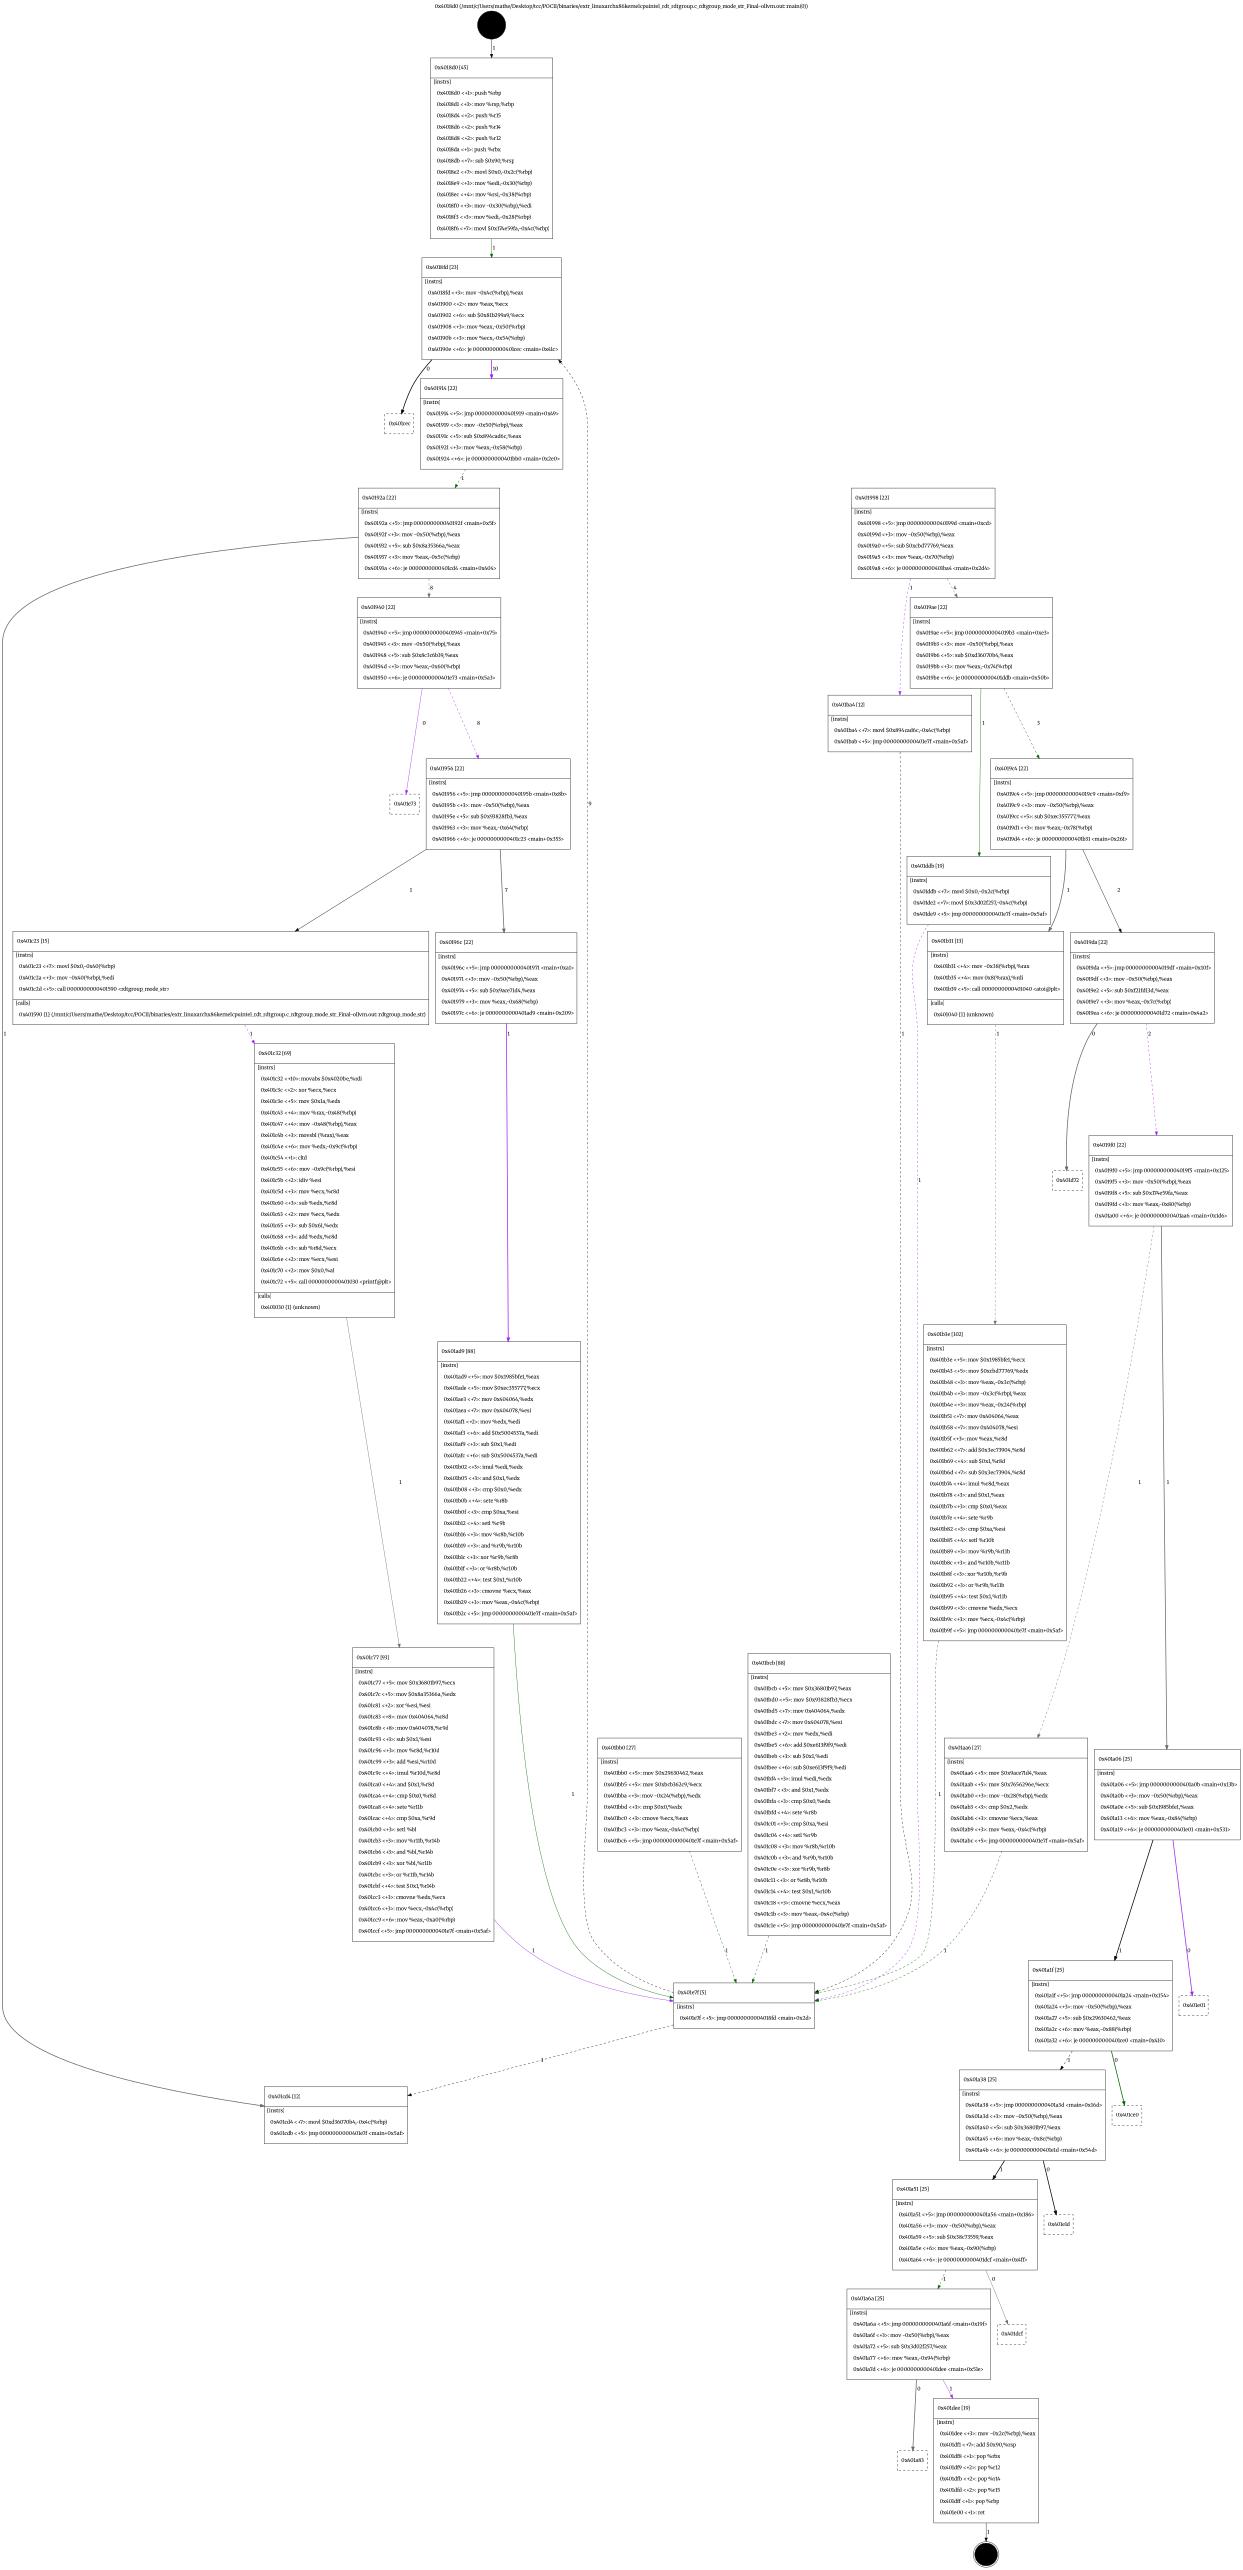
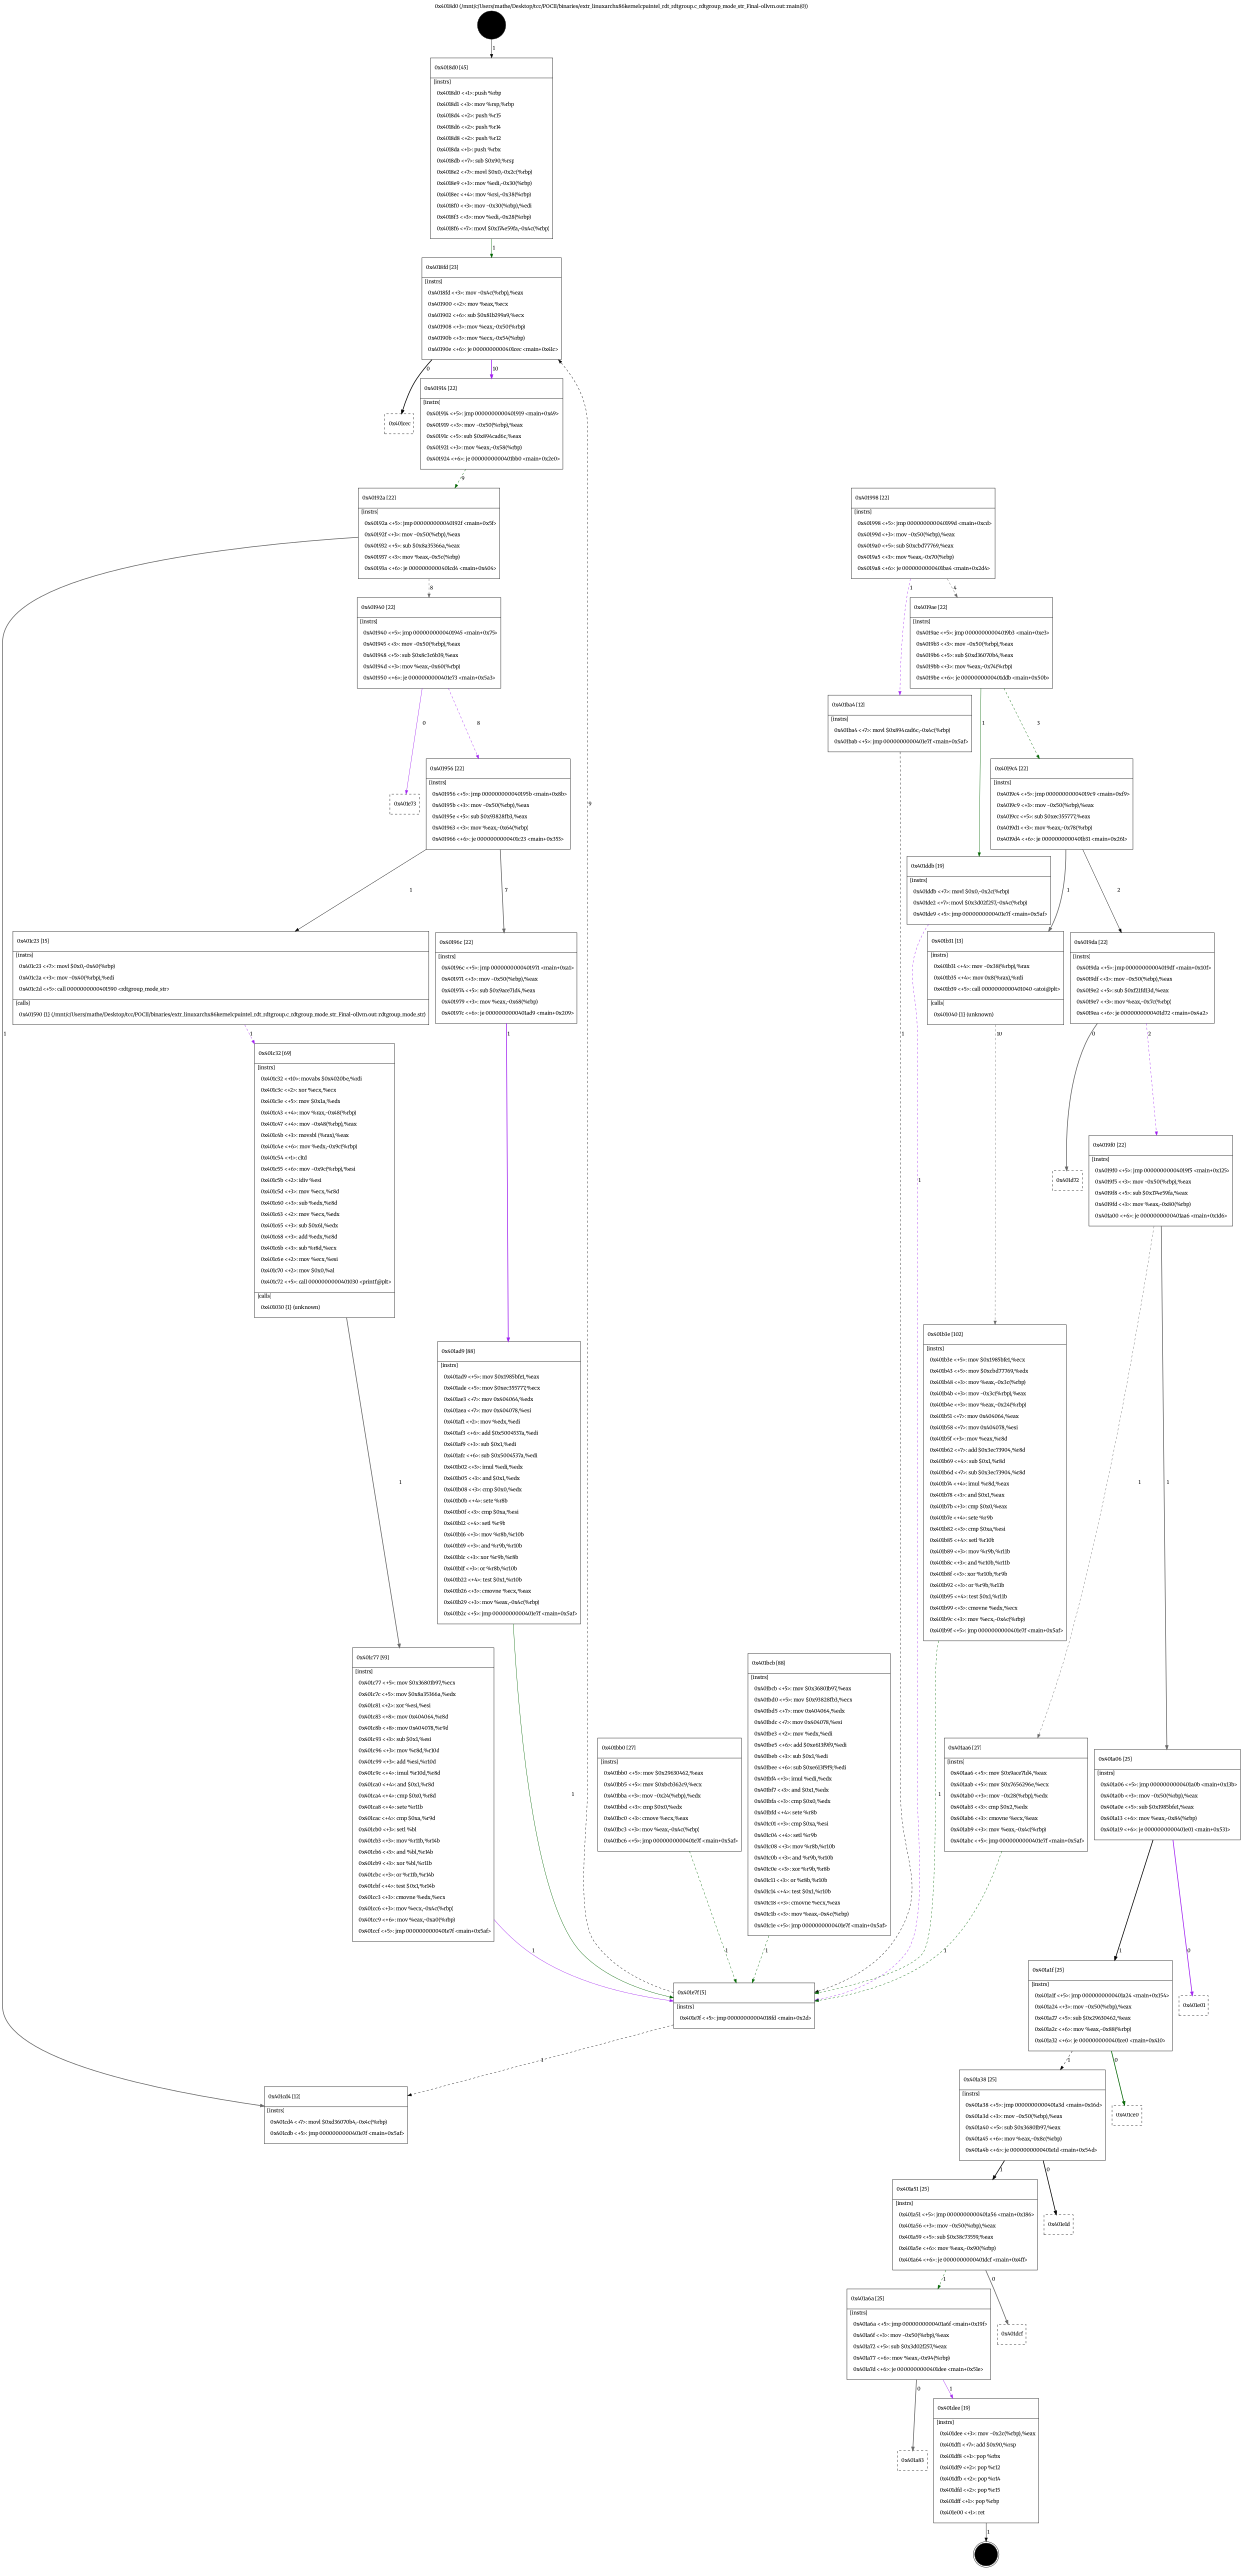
edge "0x401914 [22]" -> "0x40192a [22]": label " 1" -> " 9"
edge "0x401b31 [13]" -> "0x401b3e [102]": label " 1" -> " 10"
edge "0x401c32 [69]" -> "0x401c77 [93]": style solid -> bold
edge "0x401a51 [25]" -> "0x401dcf": style solid -> bold
